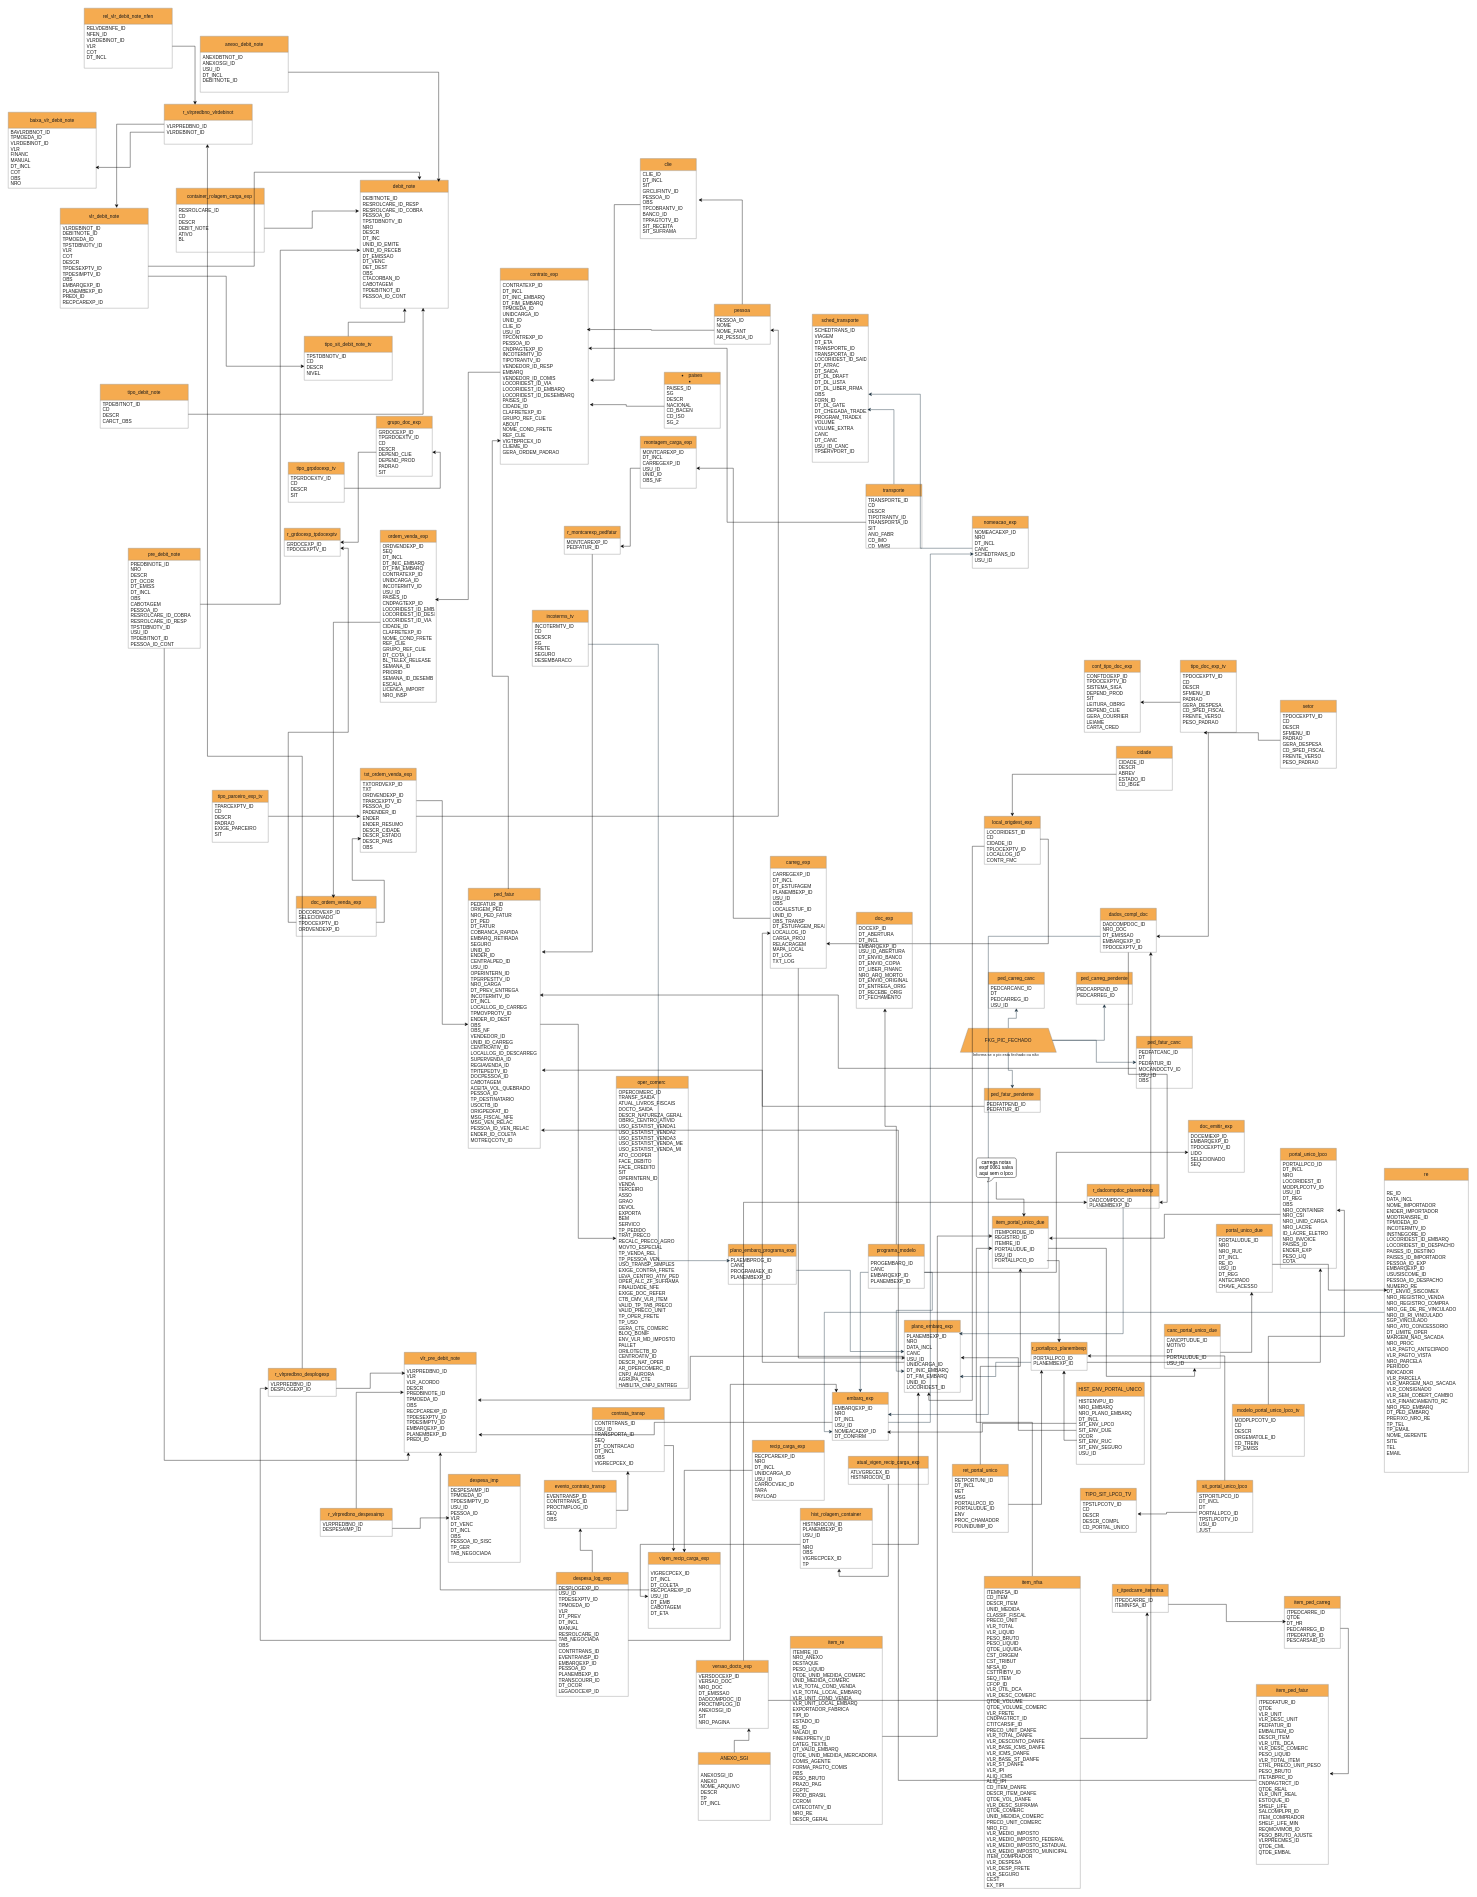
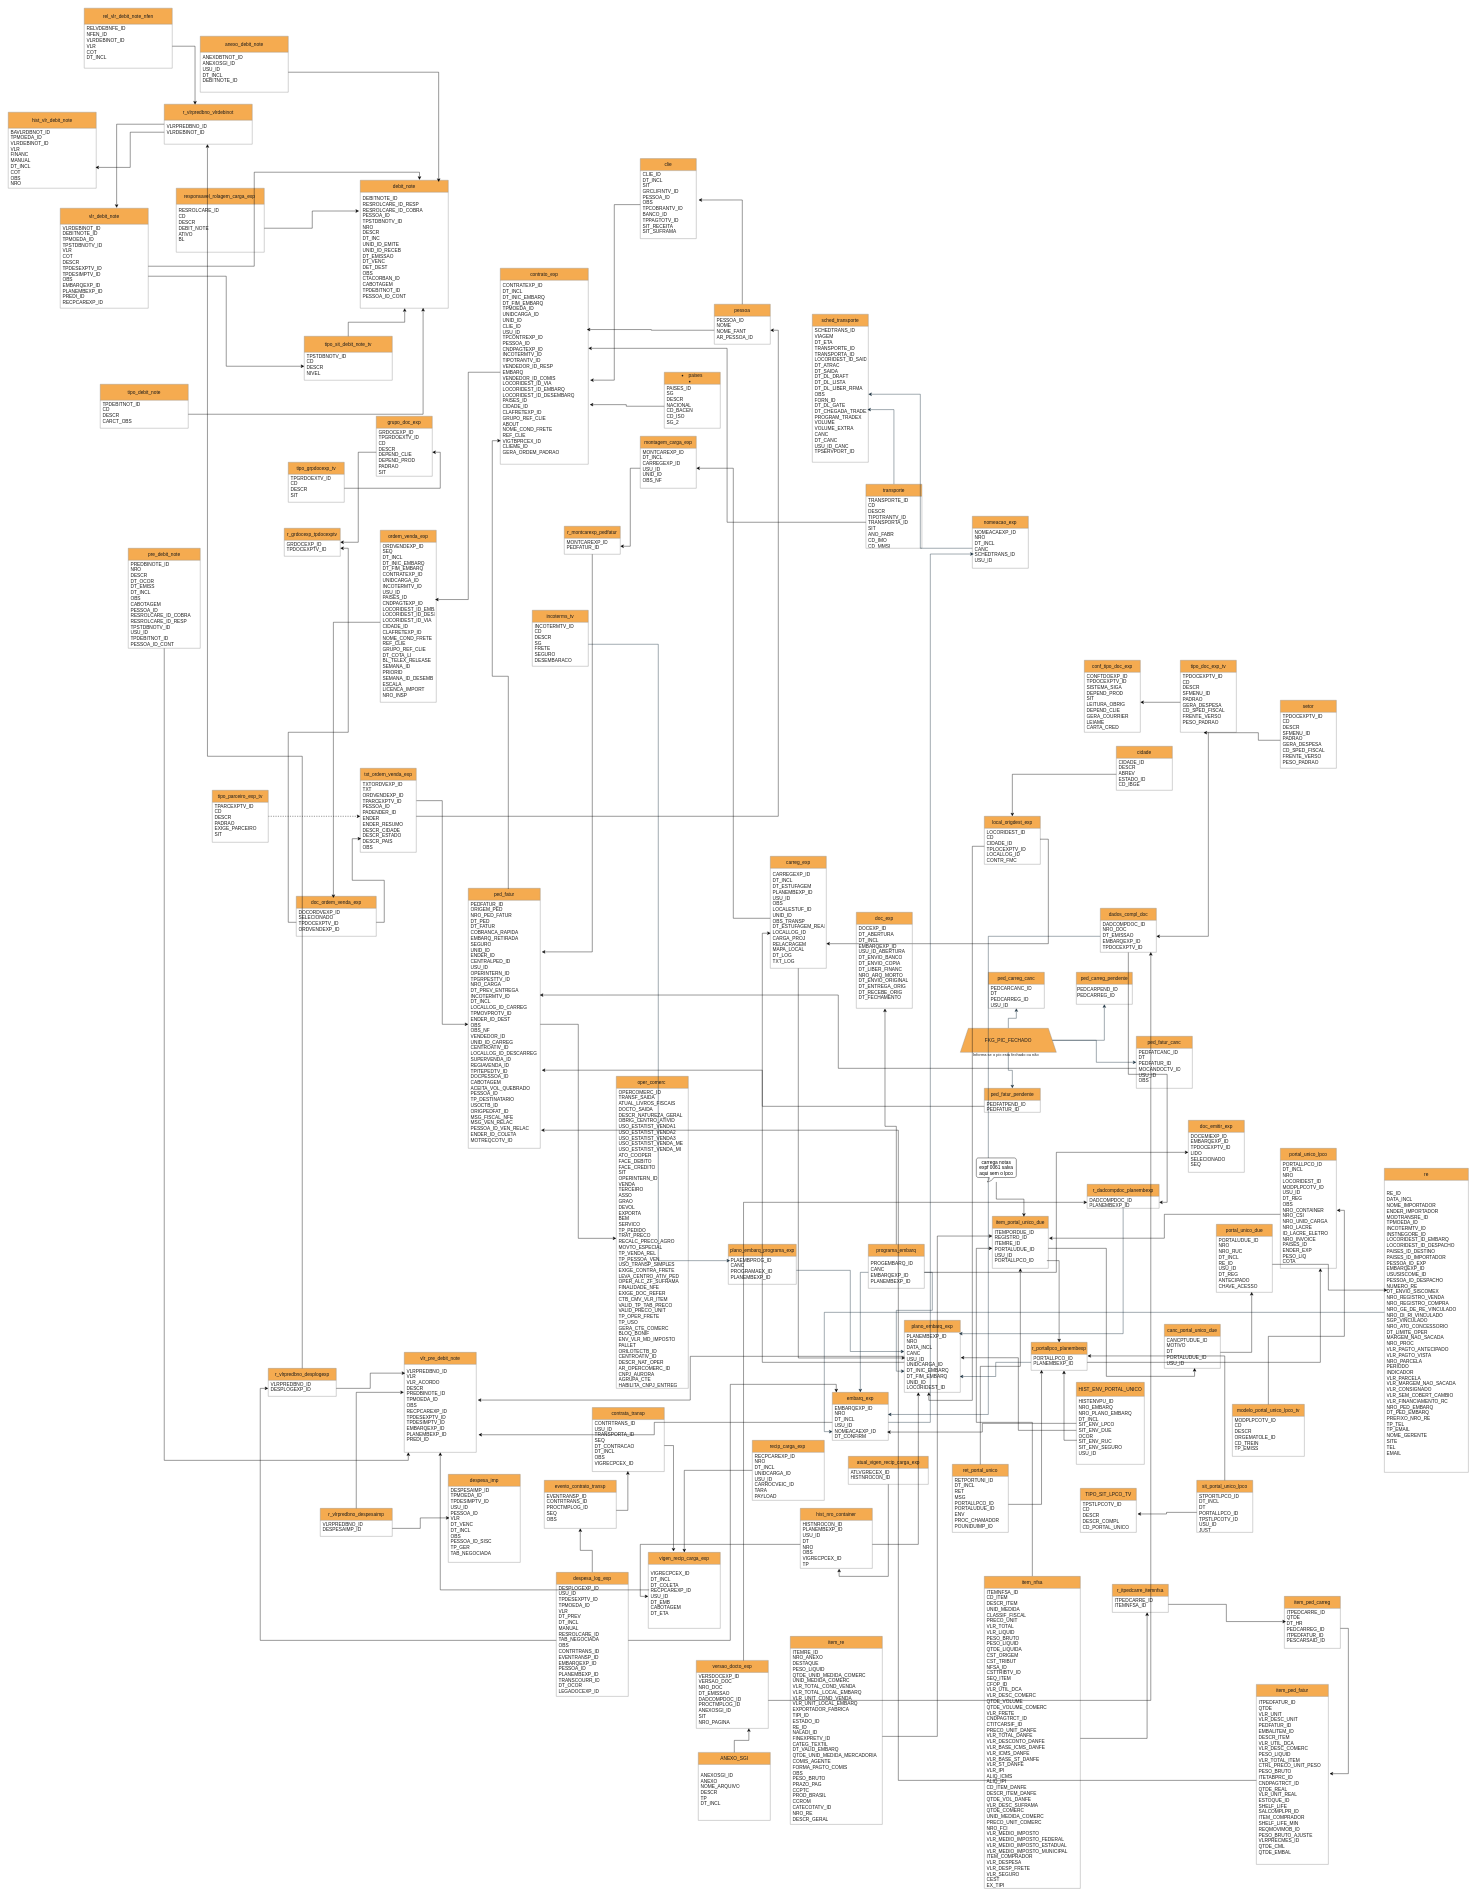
node "baixa_vlr_debit_note": label "baixa_vlr_debit_note" -> "hist_vlr_debit_note"
node "container_rolagem_carga_exp": label "container_rolagem_carga_exp" -> "responsavel_rolagem_carga_exp"
edge "PREDBINOTE_ID NRO DESCR DT_OCOR DT_EMISS DT_INCL OBS CABOTAGEM PESSOA_ID RESROLCARE_ID_COBRA RESROLCARE_ID_RESP TPSTDBNOTV_ID USU_ID TPDEBITNOT_ID PESSOA_ID_CONT" -> "DEBITNOTE_ID RESROLCARE_ID_RESP RESROLCARE_ID_COBRA PESSOA_ID TPSTDBNOTV_ID NRO DESCR DT_INC UNID_ID_EMITE UNID_ID_RECEB DT_EMISSAO DT_VENC DET_DEST OBS CTACORBAN_ID CABOTAGEM TPDEBITNOT_ID PESSOA_ID_CONT": removed
edge "tipo_parceiro_exp_tv" -> "TXTORDVEXP_ID TXT ORDVENDEXP_ID TPARCEXPTV_ID PESSOA_ID PADENDER_ID ENDER ENDER_RESUMO DESCR_CIDADE DESCR_ESTADO DESCR_PAIS OBS": style solid -> dashed
node "programa_modelo": label "programa_modelo" -> "programa_embarq"
node "hist_rolagem_container": label "hist_rolagem_container" -> "hist_nro_container"
